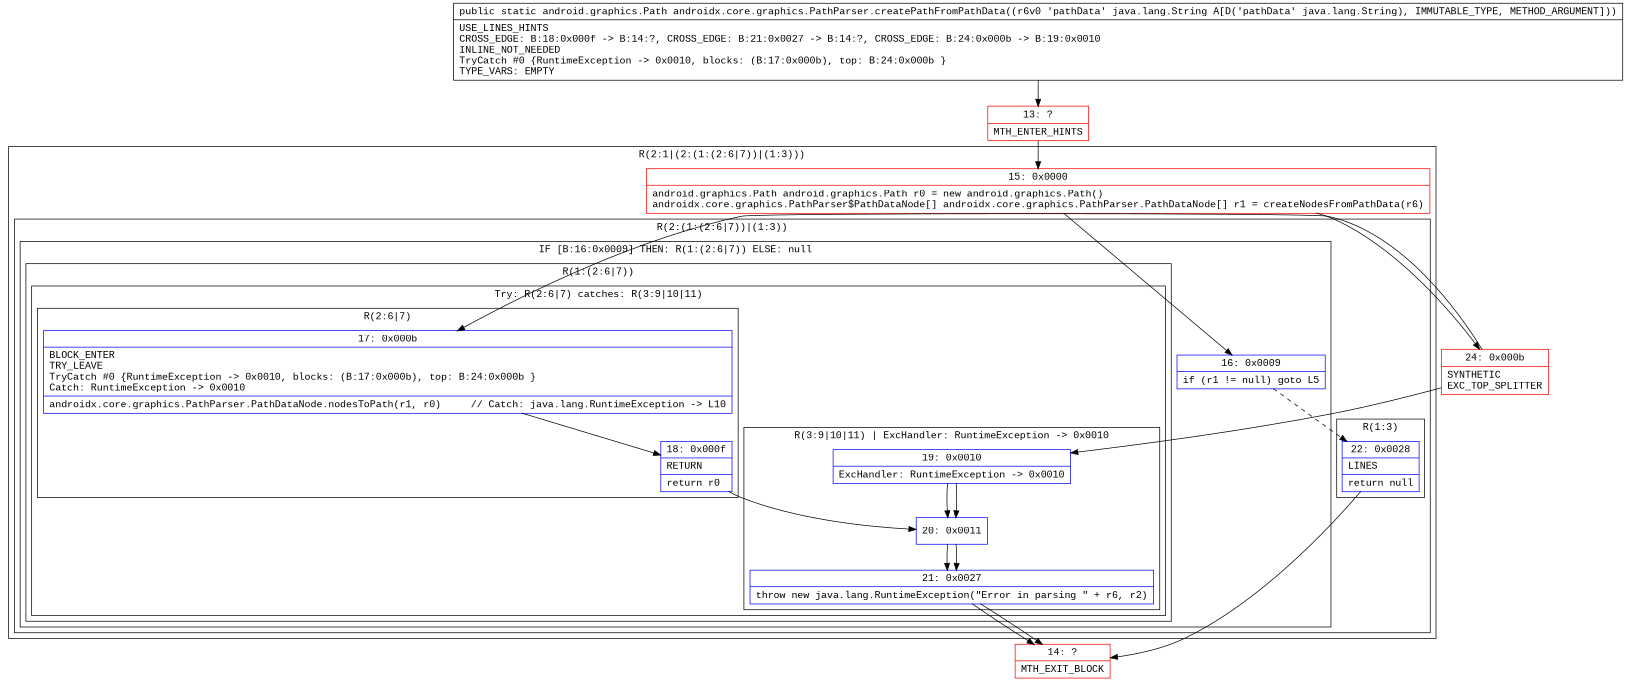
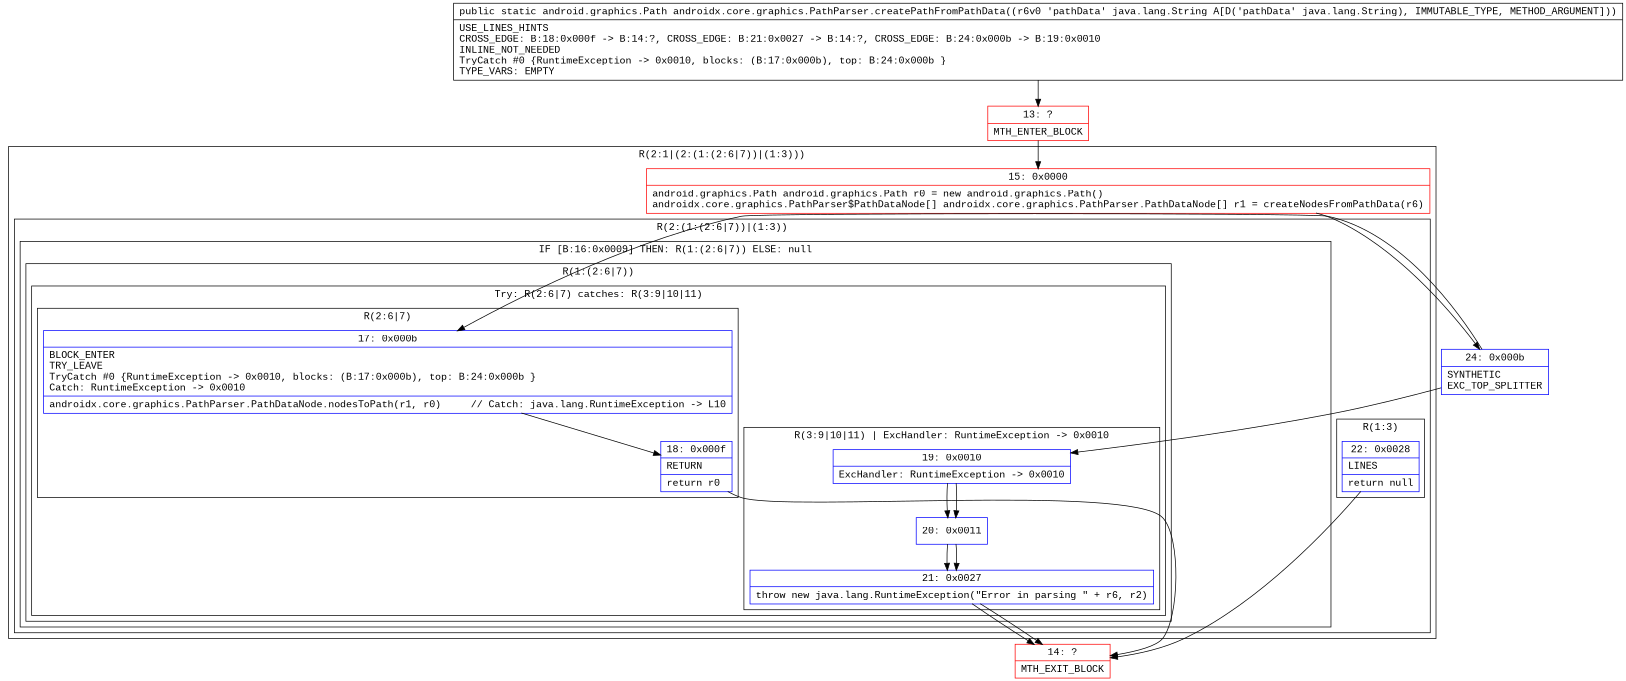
node "13: ?": text "MTH_ENTER_HINTS" -> "MTH_ENTER_BLOCK"
node "16: 0x0009": removed
node "24: 0x000b": color red -> blue
edge "18: 0x000f" -> "20: 0x0011": now "18: 0x000f" -> "14: ?"
